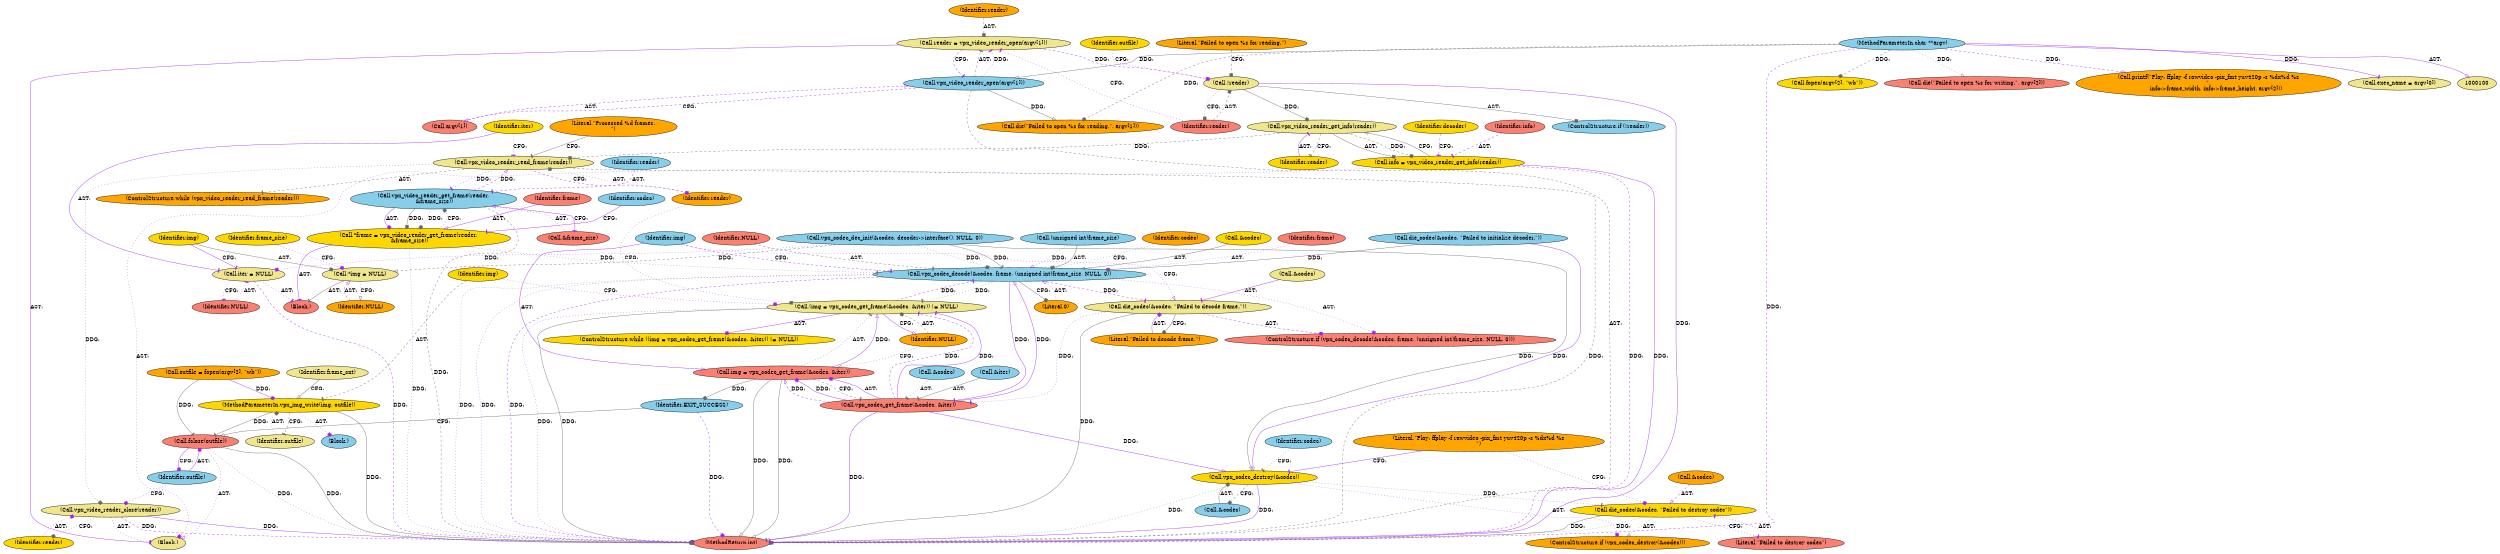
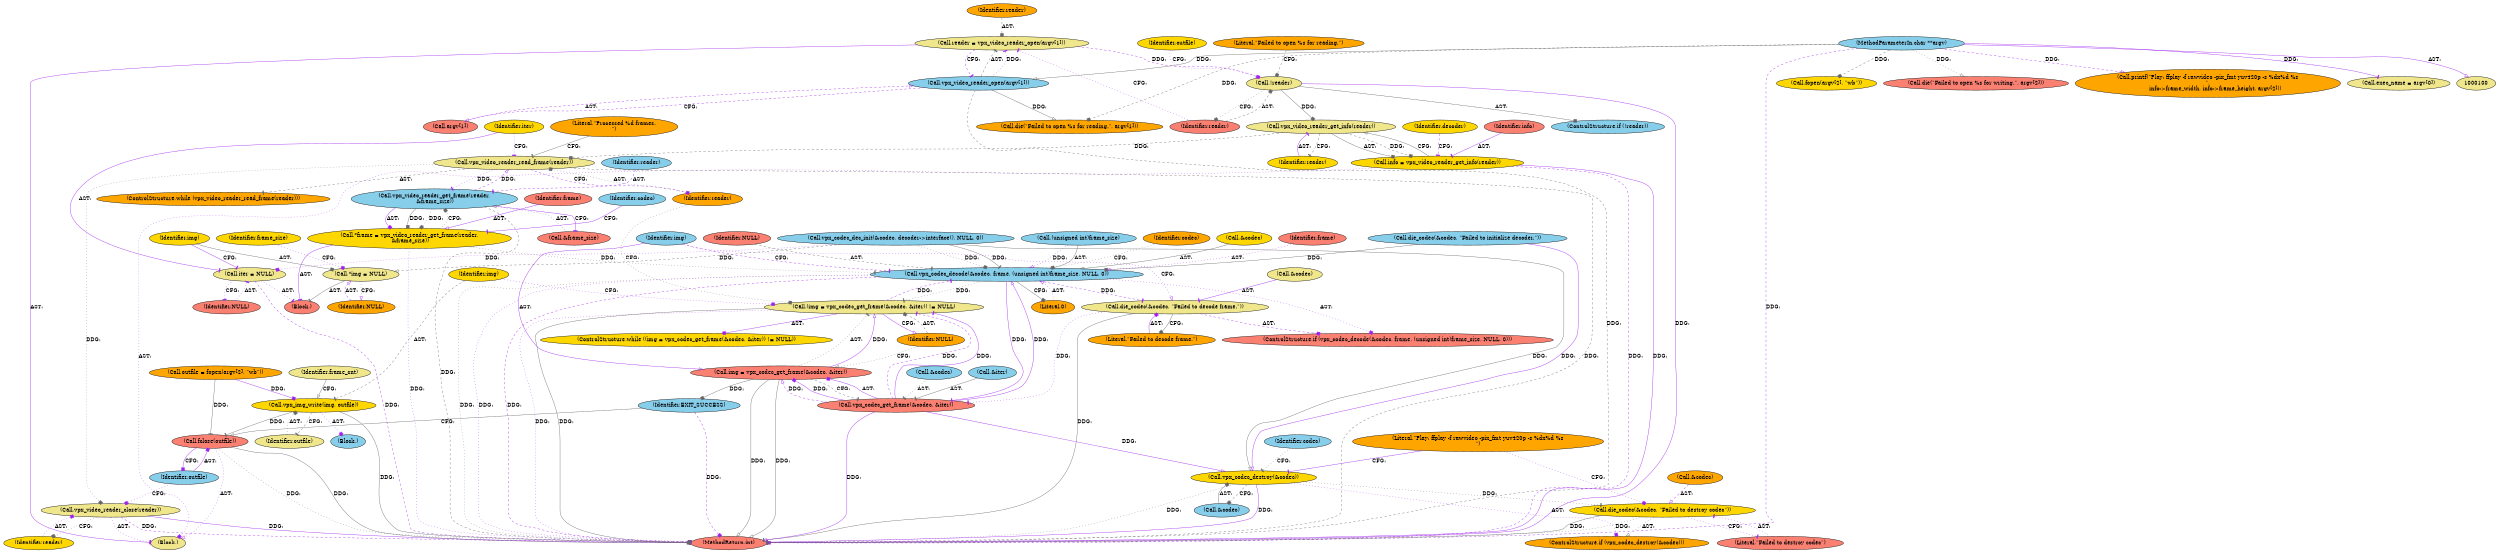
edge "(Identifier,info)" -> "(Call,info = vpx_video_reader_get_info(reader))": style dashed -> solid
edge "(Call,&frame_size)" -> "(Call,vpx_video_reader_get_frame(reader, &frame_size))": color purple -> gray40
edge "(Call,vpx_video_reader_open(argv[1]))" -> "(MethodReturn,int)": label "AST: " -> "DDG: "
node "(MethodParameterIn,vpx_img_write(img, outfile))": label "(MethodParameterIn,vpx_img_write(img, outfile))" -> "(Call,vpx_img_write(img, outfile))"
